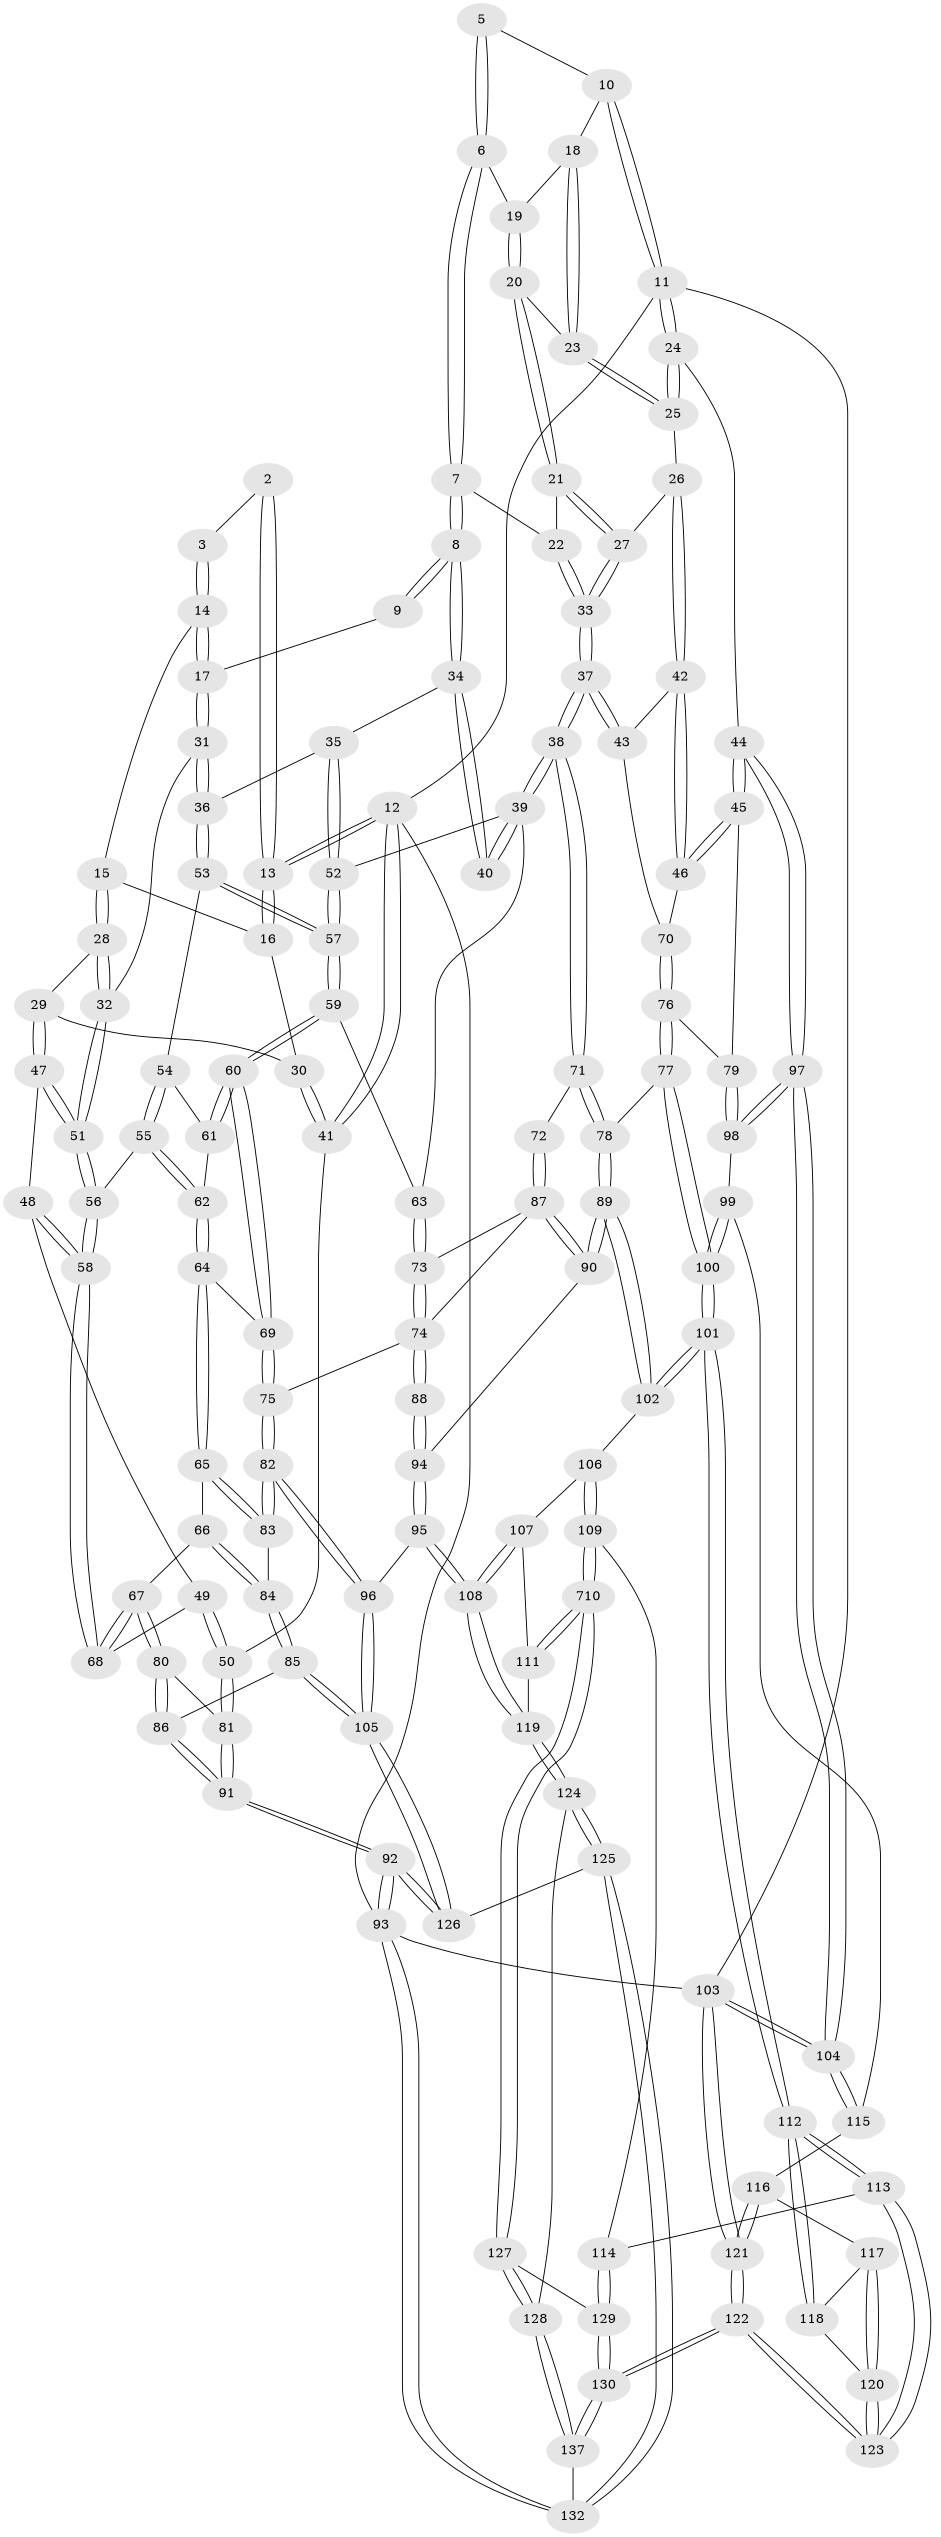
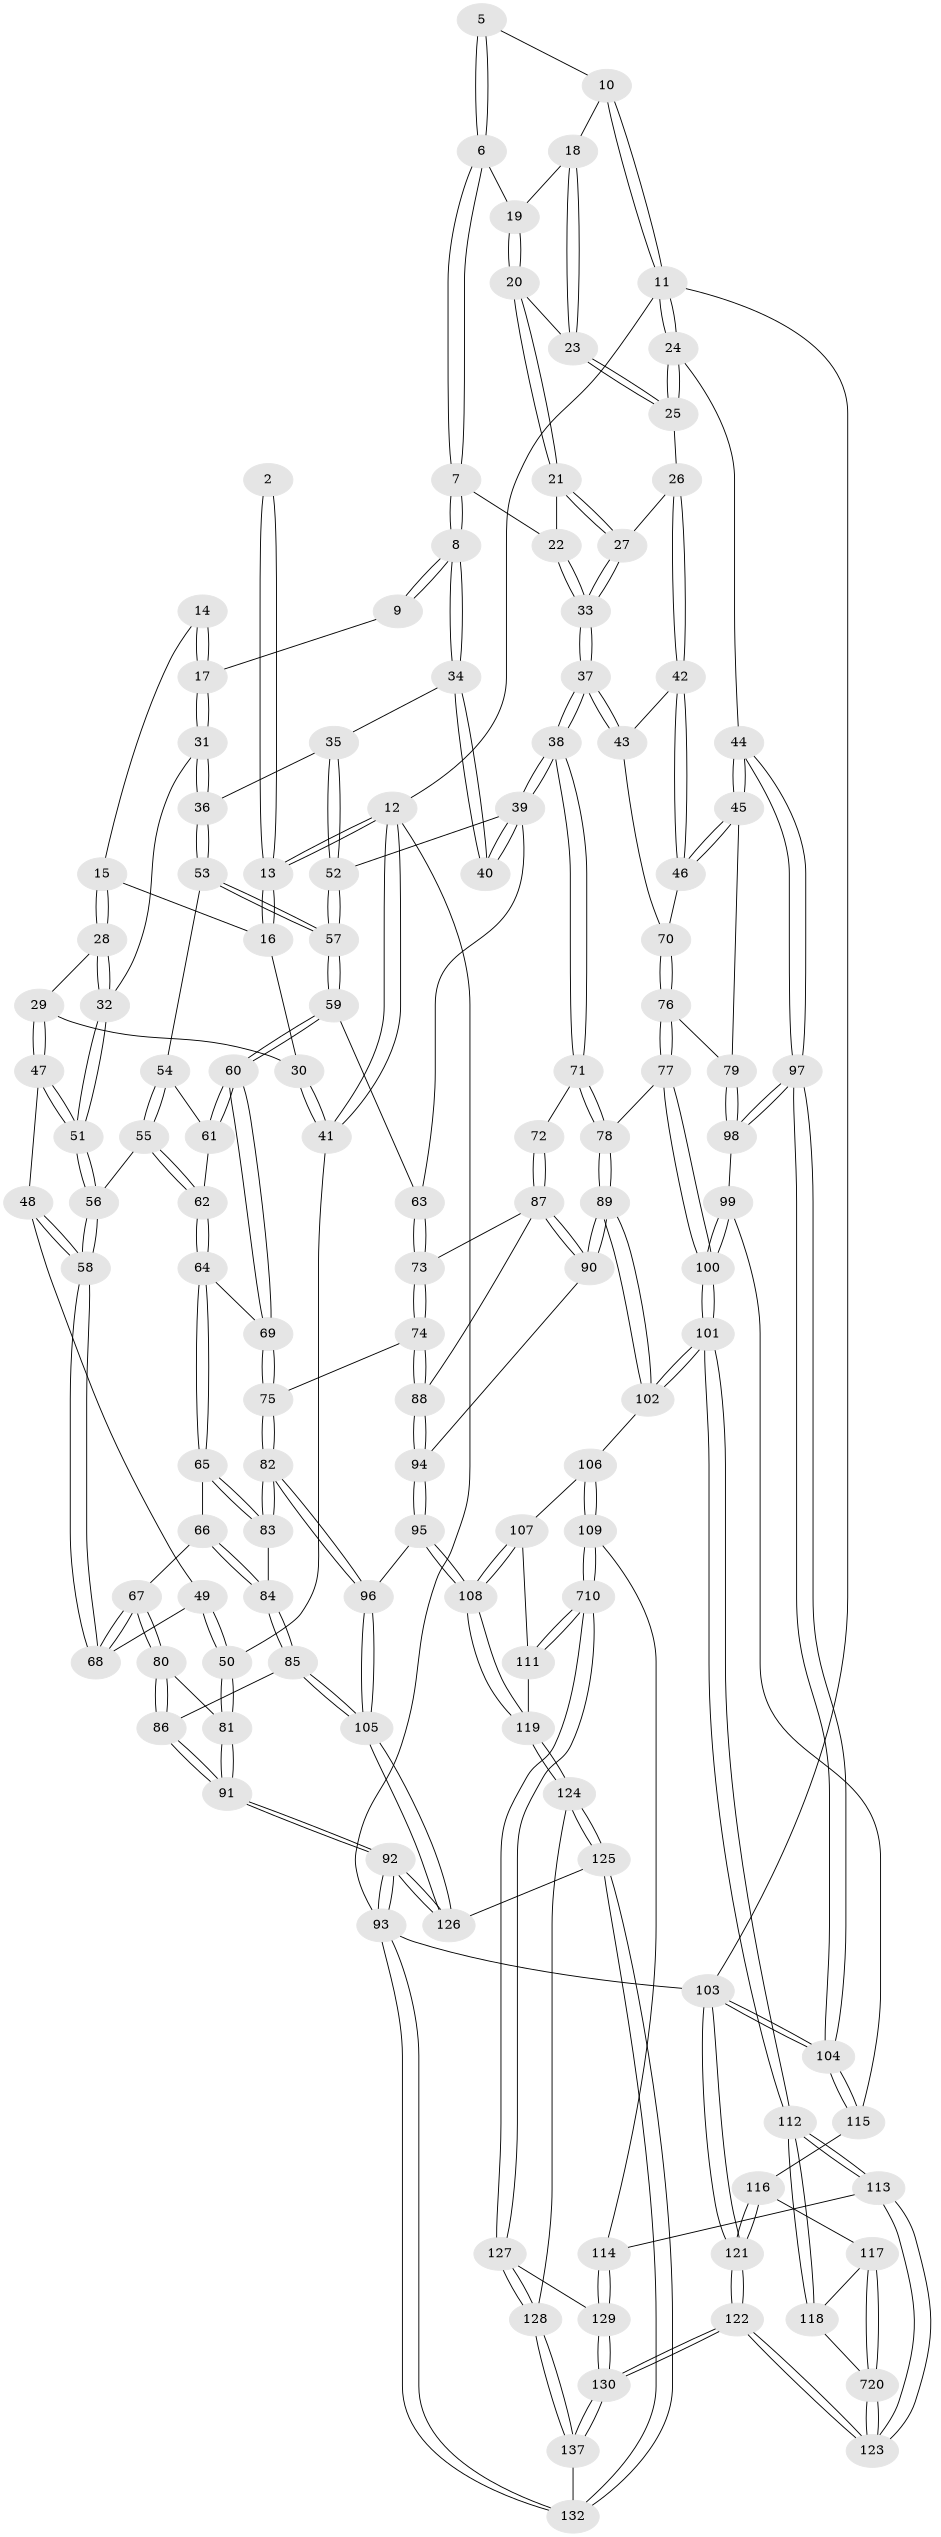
node "3": removed
edge "87" -- "74": now "87" -- "88"
node "120": label "120" -> "720"
